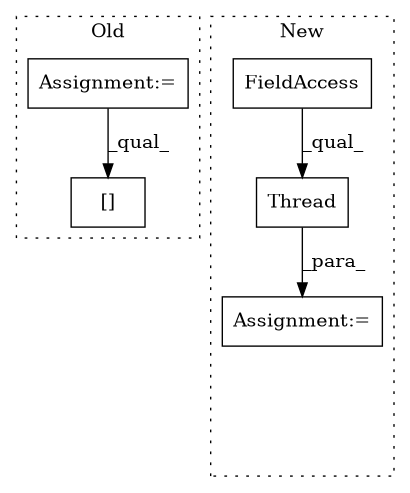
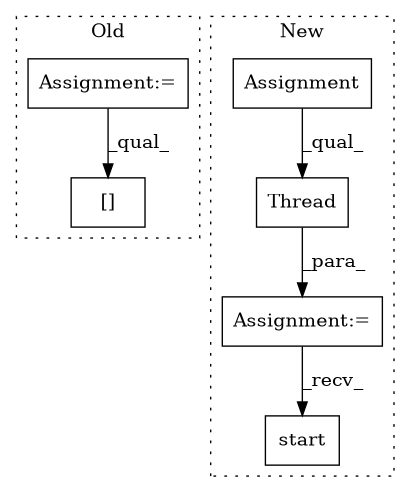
node "FieldAccess": label "FieldAccess" -> "Assignment"
node "start": added
